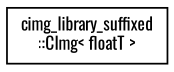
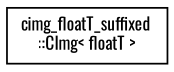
node "cimg_library_suffixed ::CImg< floatT >": label "cimg_library_suffixed ::CImg< floatT >" -> "cimg_floatT_suffixed ::CImg< floatT >"
